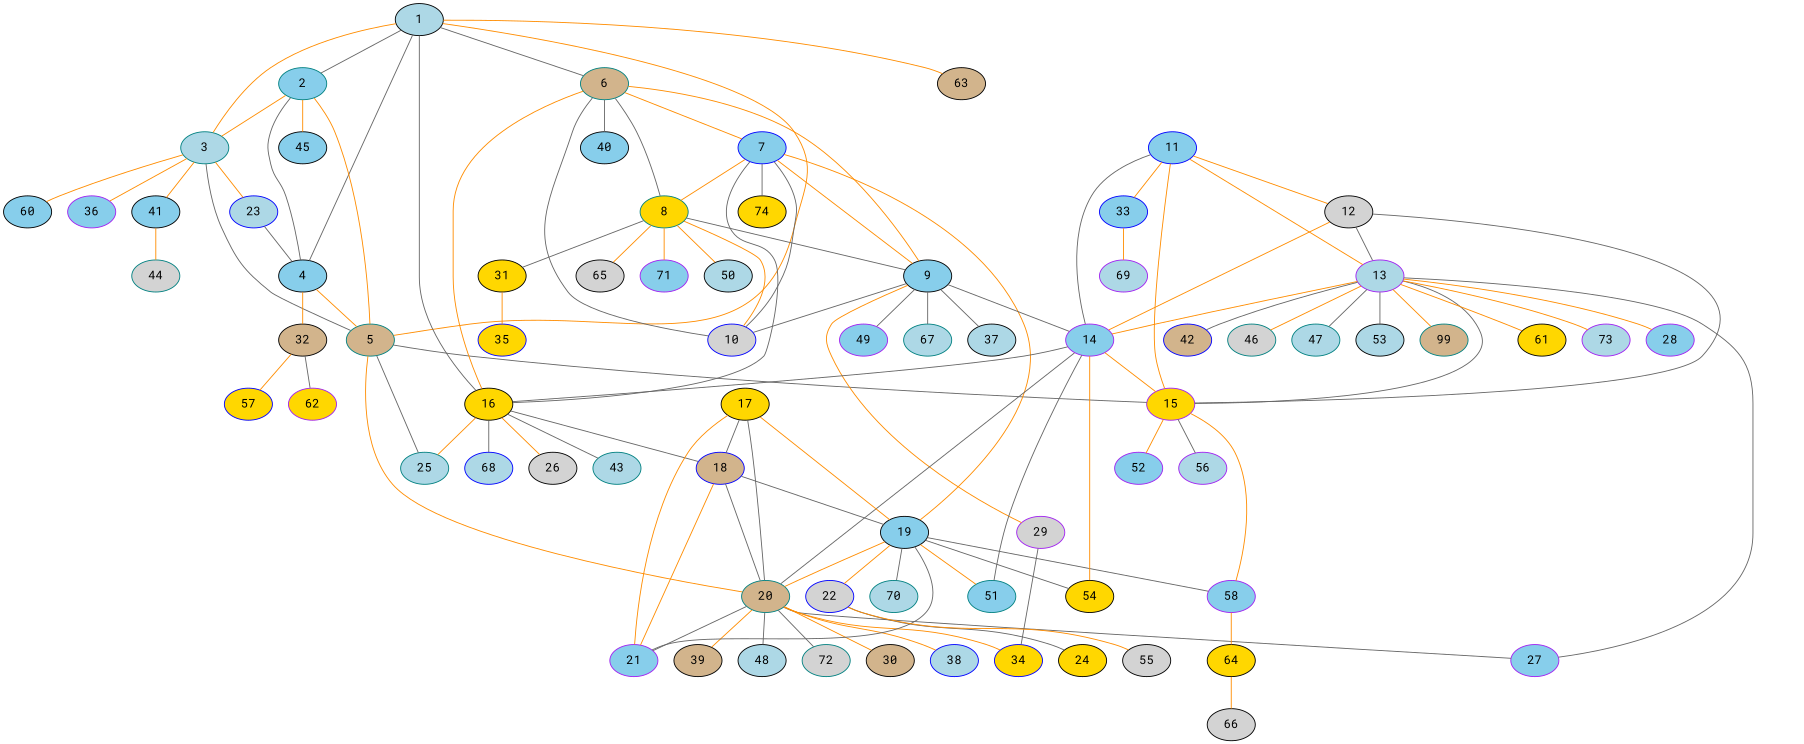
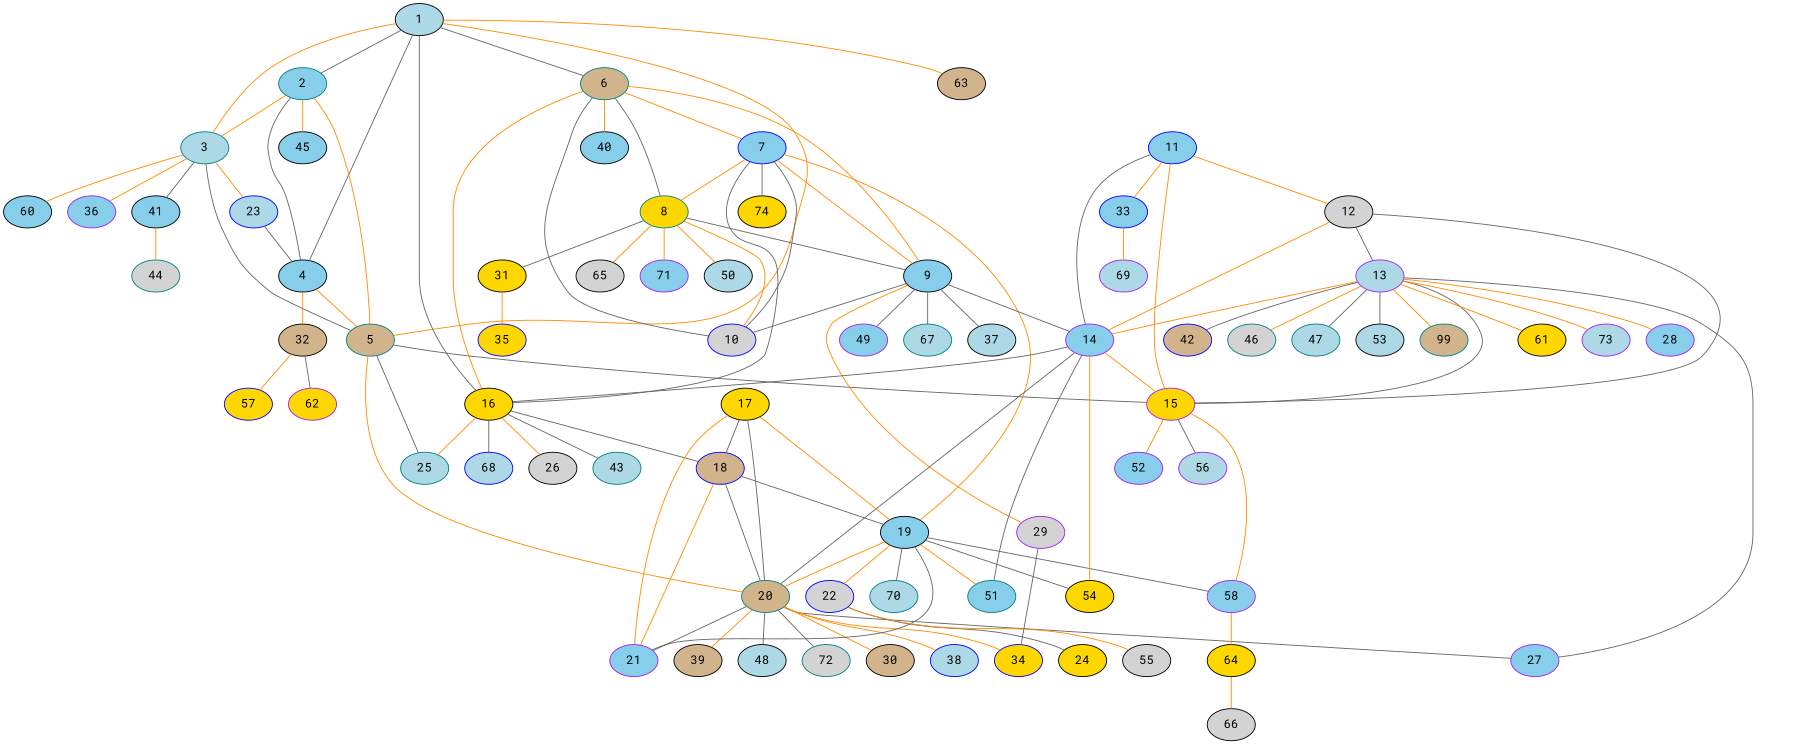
edge "6" -- "40": color gray40 -> darkorange
edge "3" -- "41": color darkorange -> gray40
edge "11" -- "13": removed
